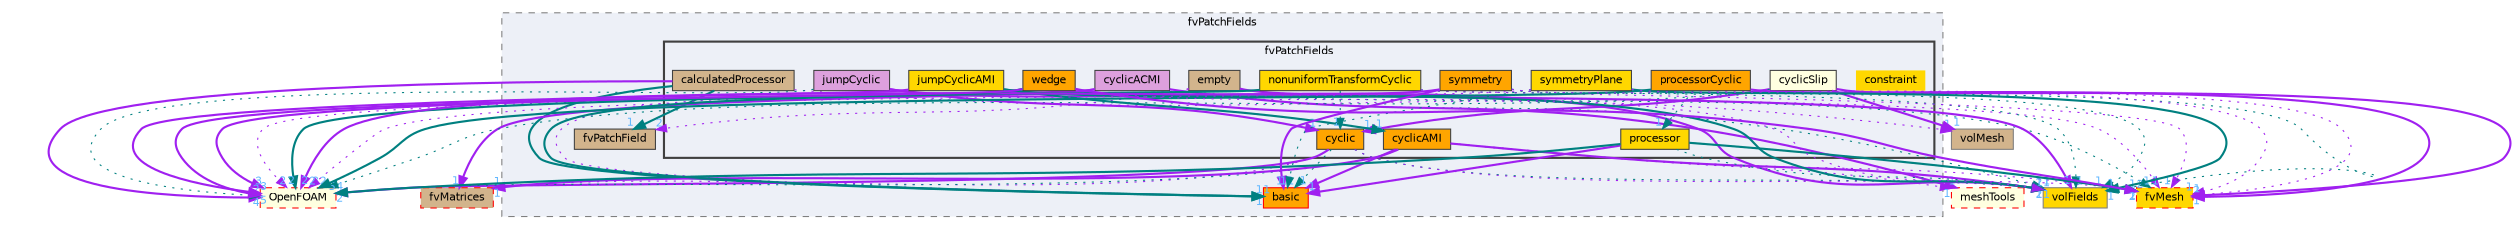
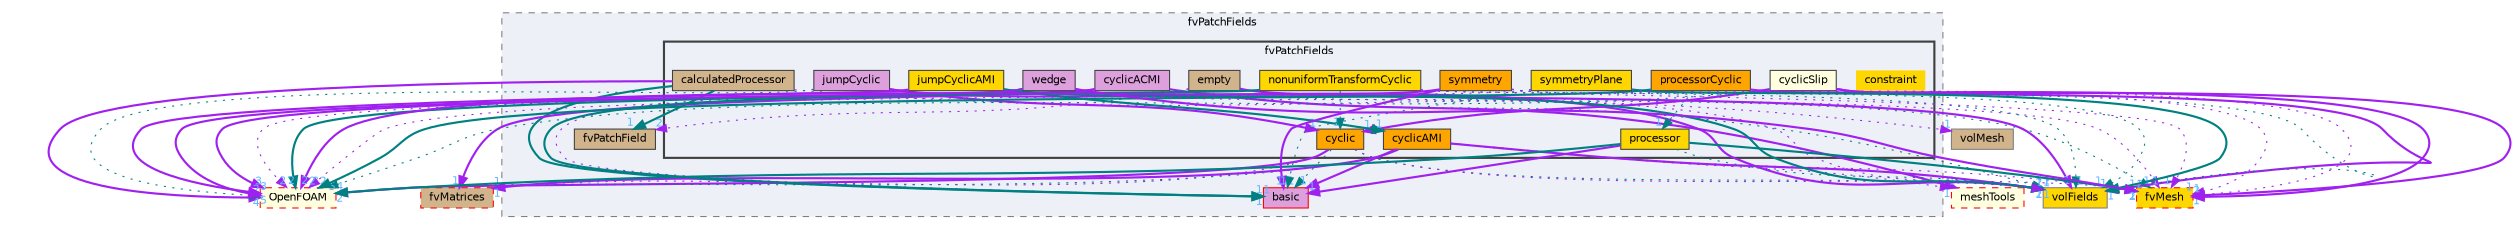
node "wedge": fillcolor orange -> plum
edge "cyclicSlip" -> "volMesh": now "cyclicSlip" -> "volFields"
node "basic": fillcolor orange -> plum
